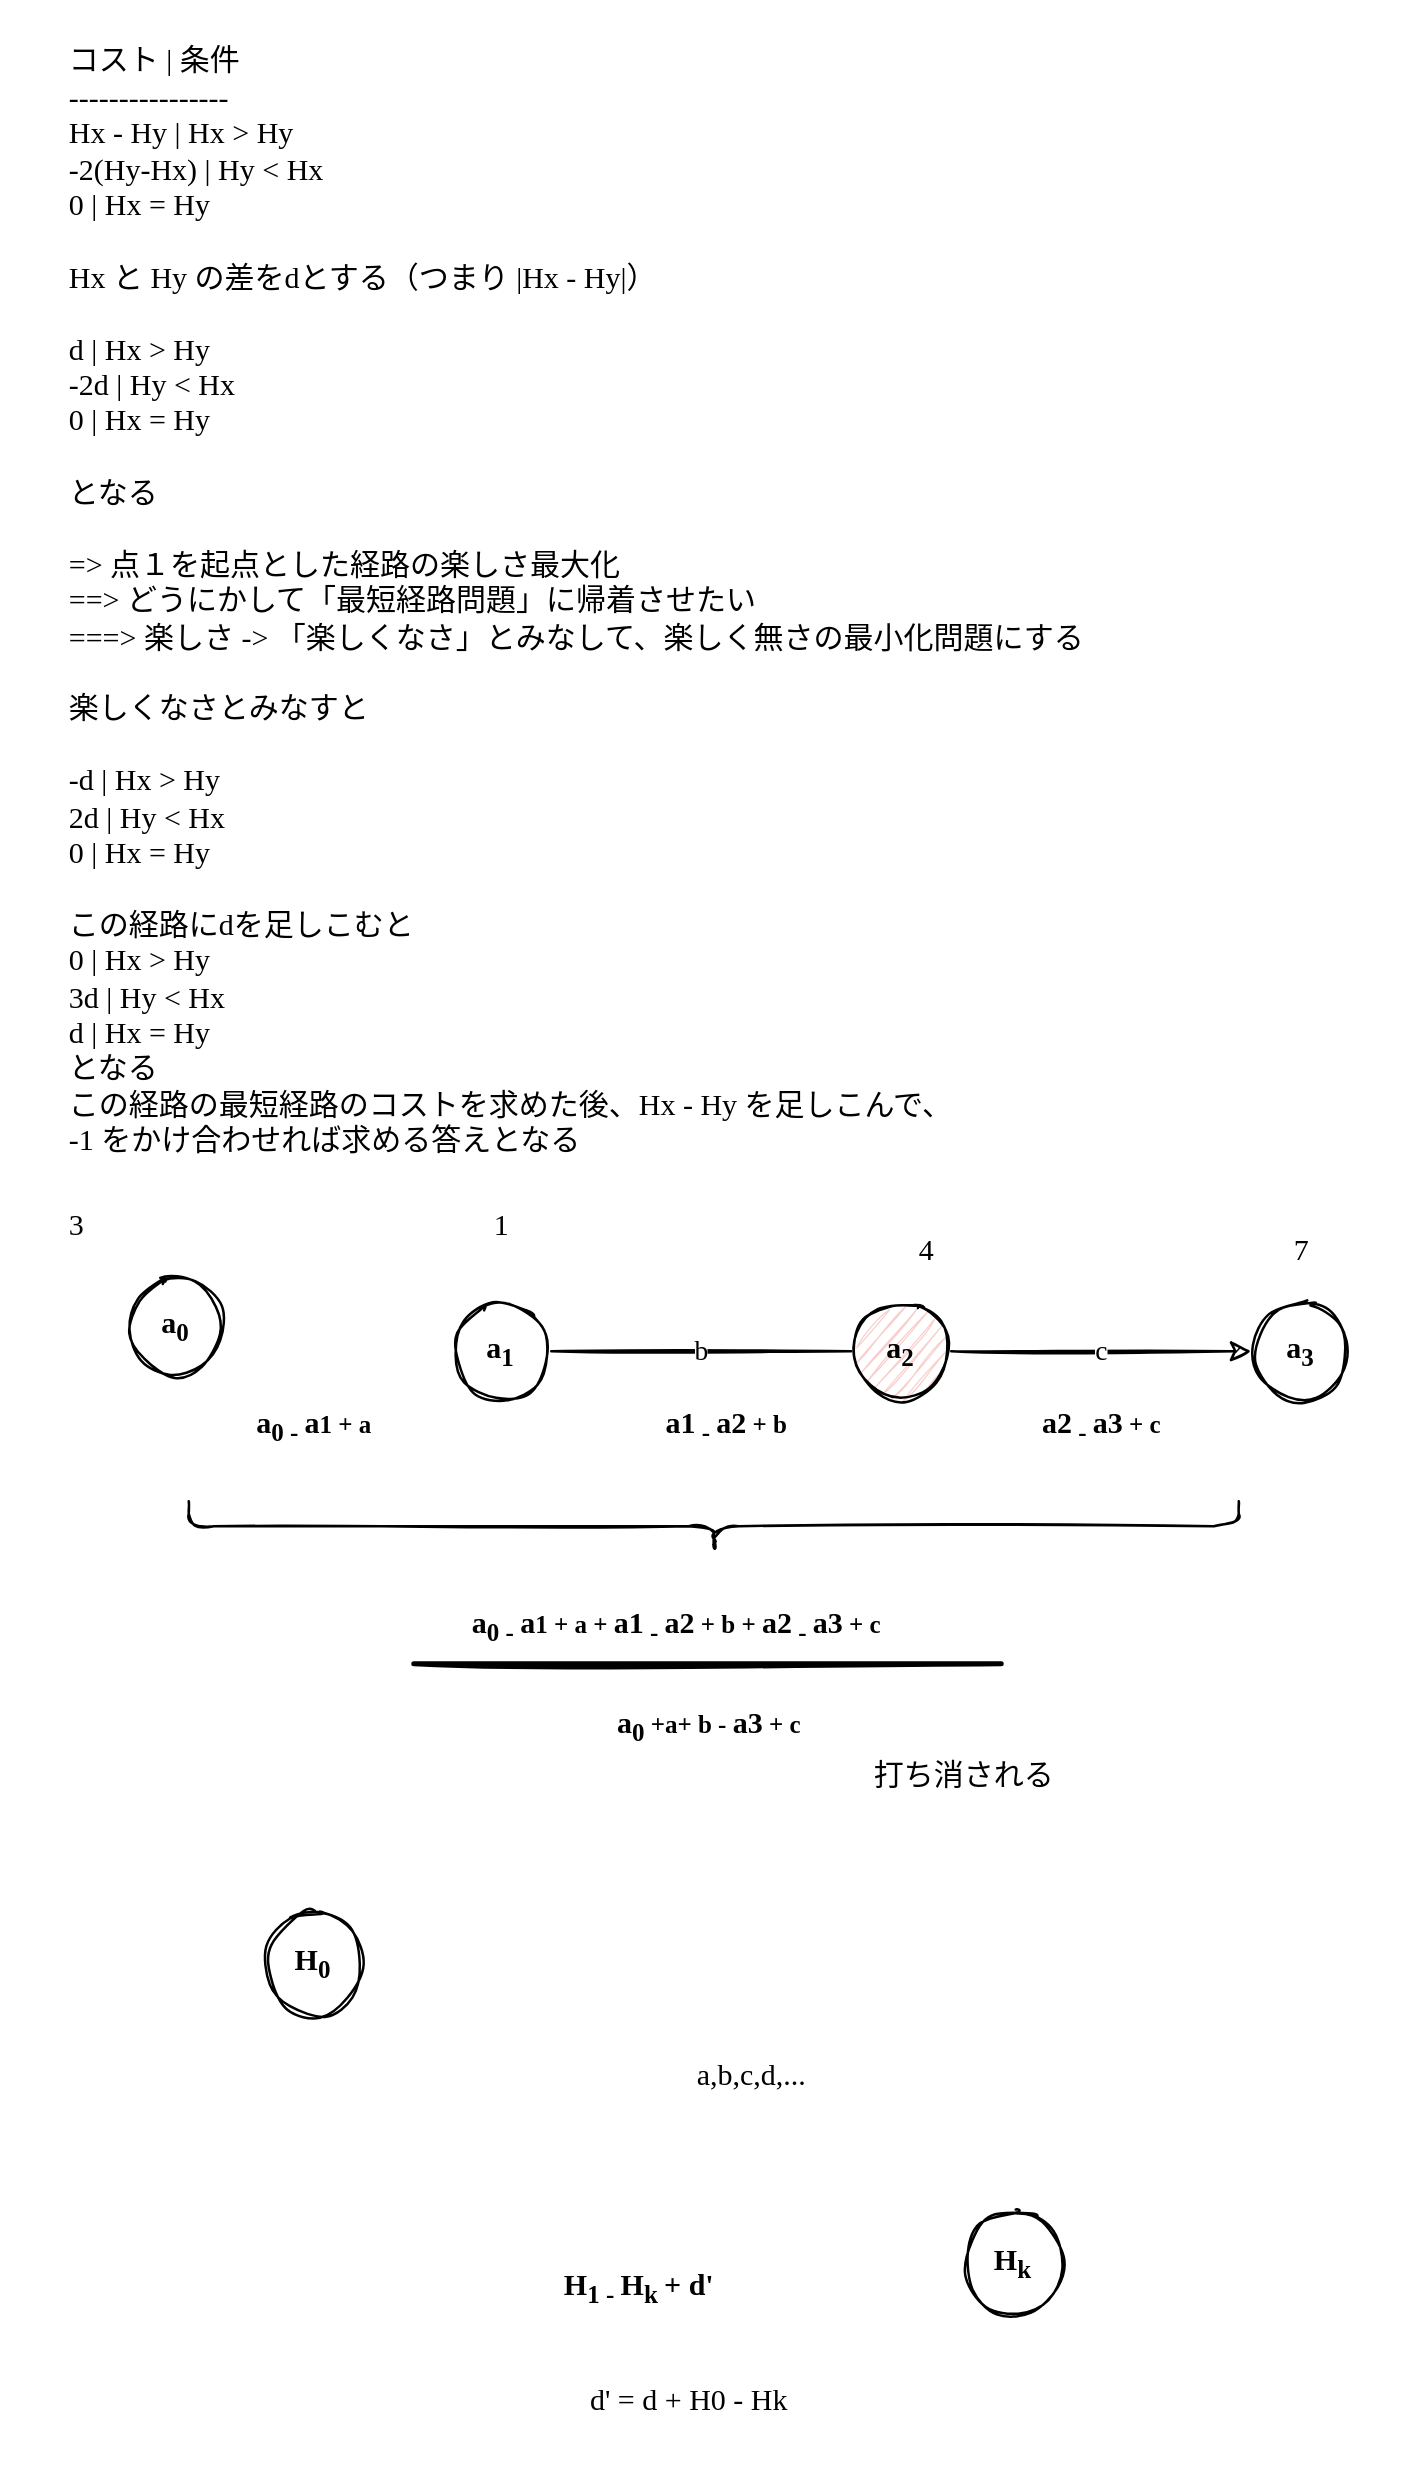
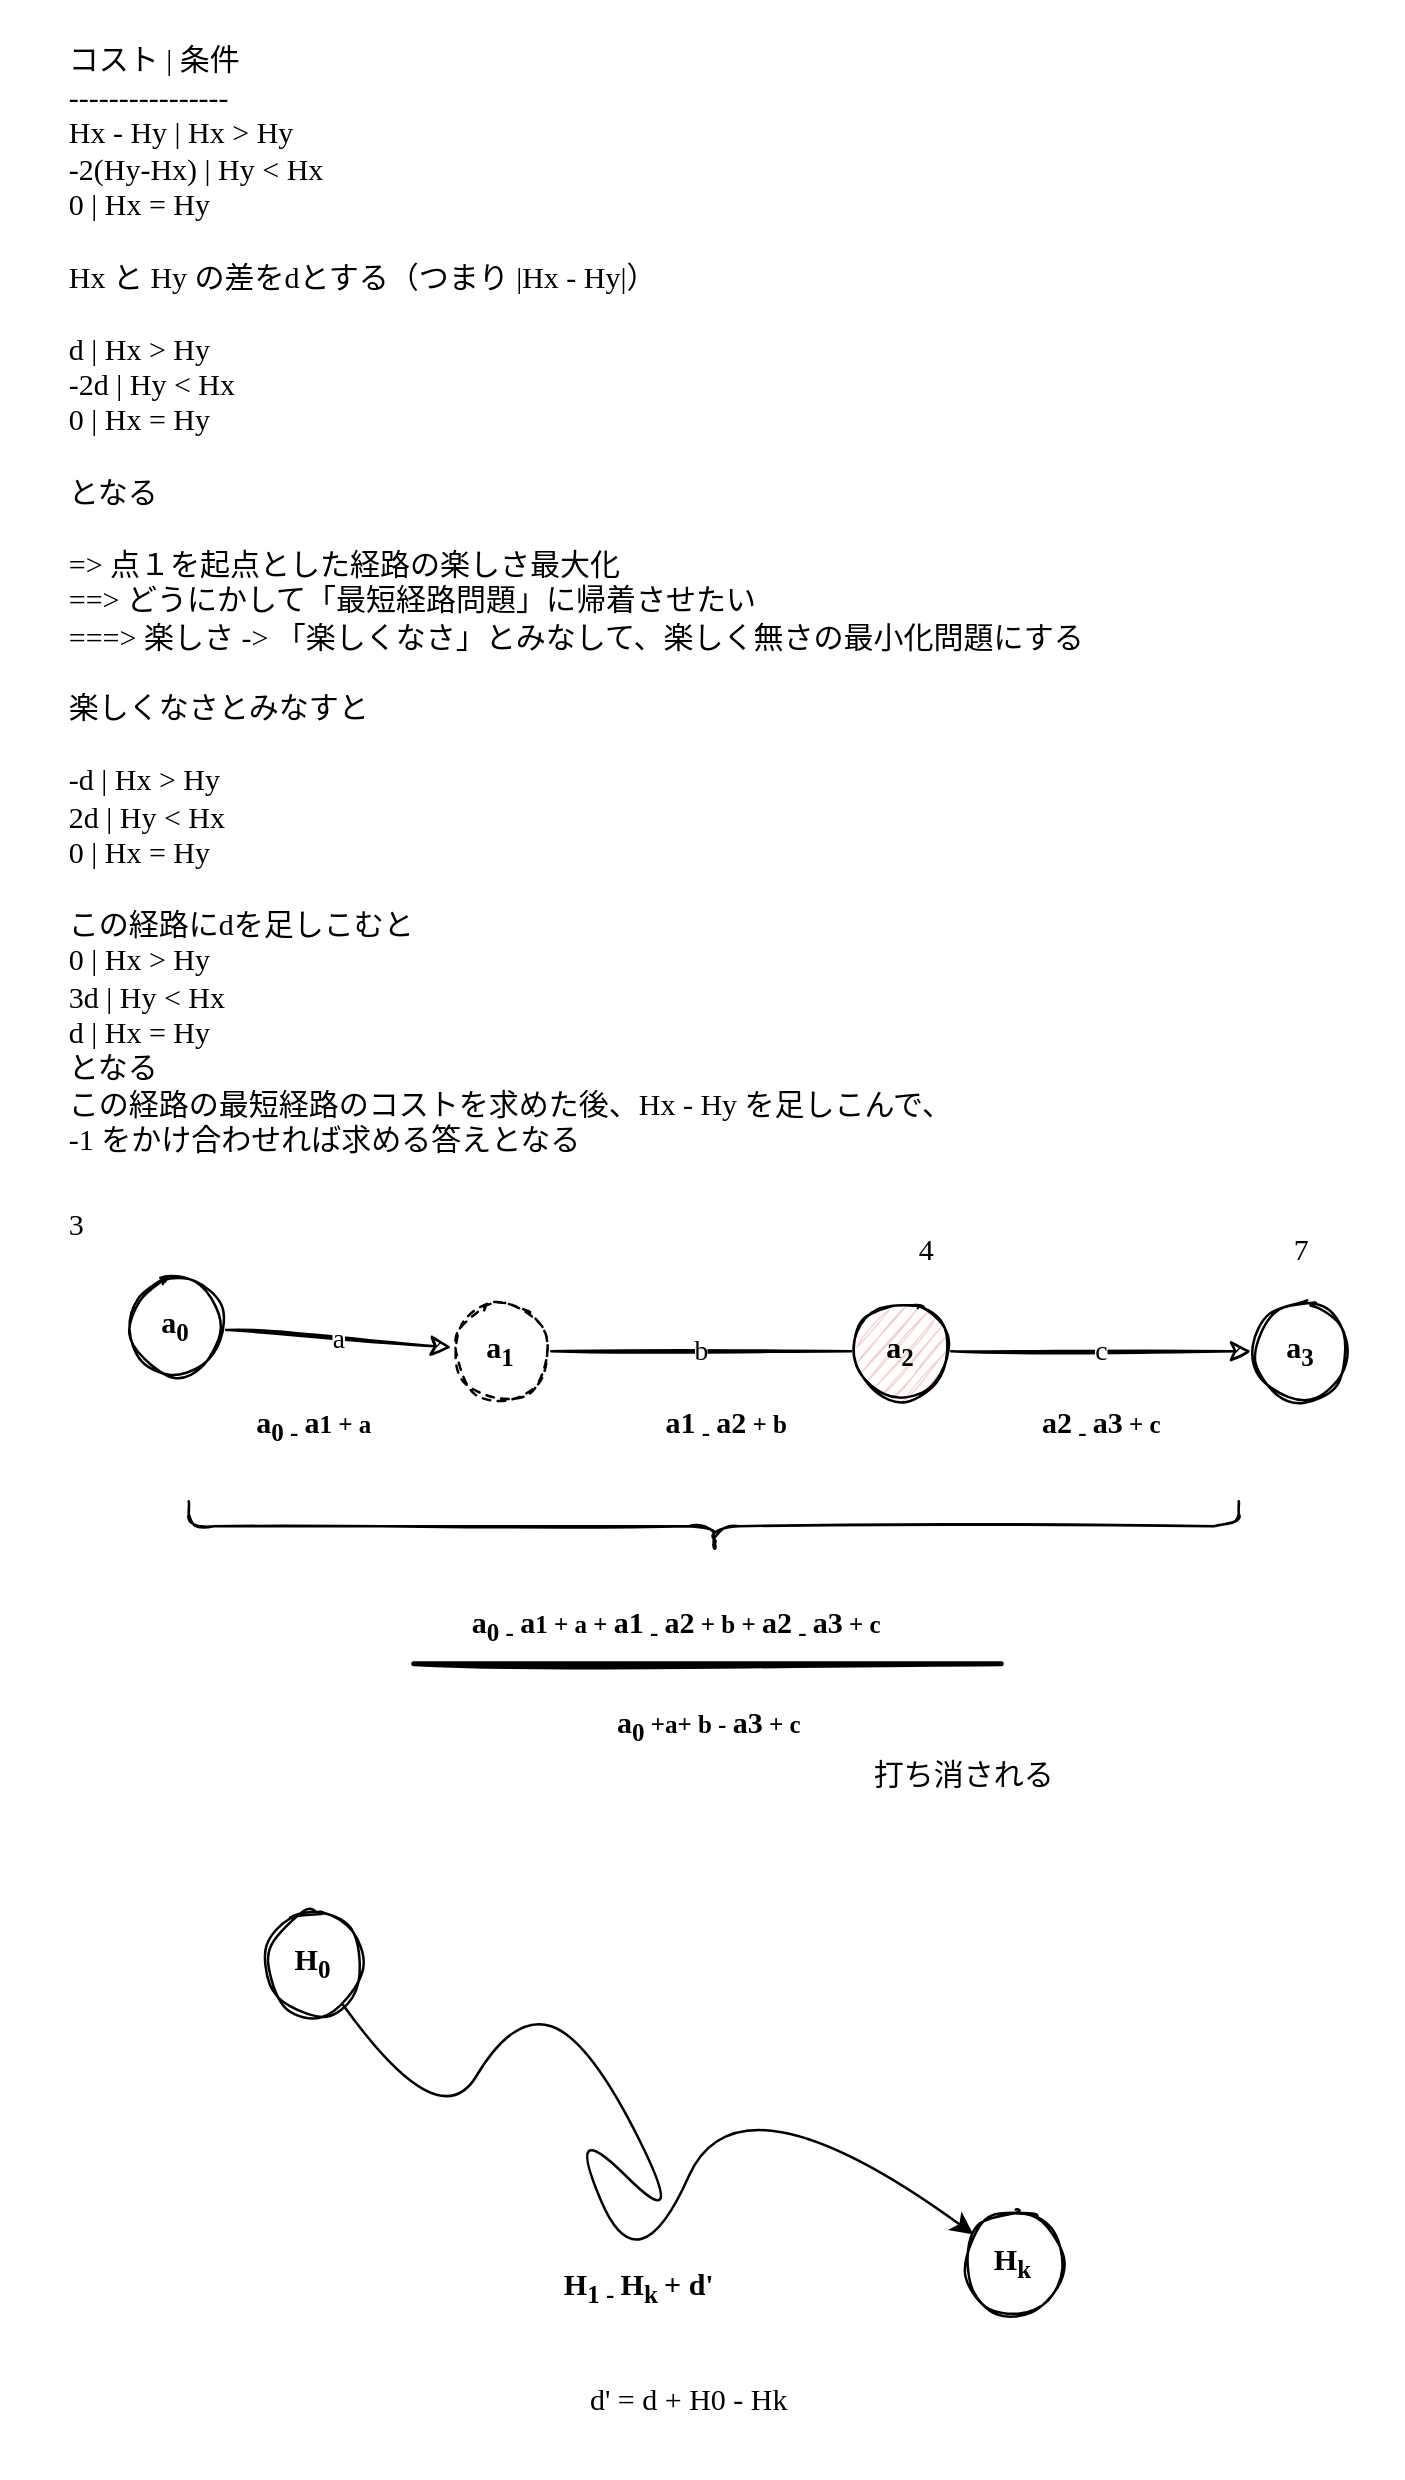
node "1": removed
edge "a0" -> "a1": added, label "a"
node "a1": style solid -> dashed
node "a,b,c,d,...": removed
edge "H0" -> "Hk": added
